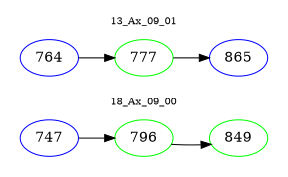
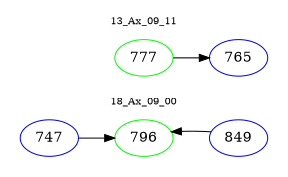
cluster "13_Ax_09_01": label "13_Ax_09_01" -> "13_Ax_09_11"
node "764": removed
node "865": label "865" -> "765"
node "849": color green -> blue
edge "796" -> "849": reversed
